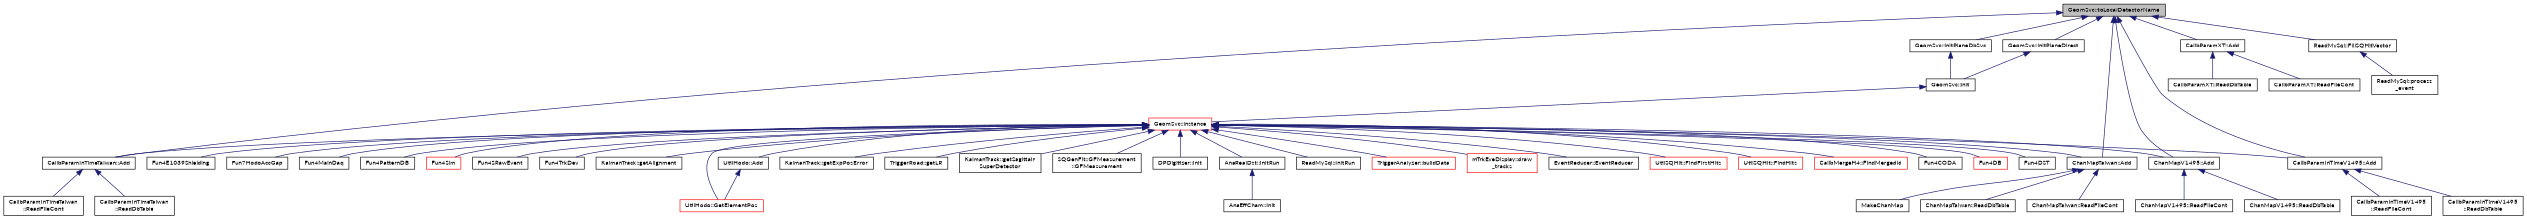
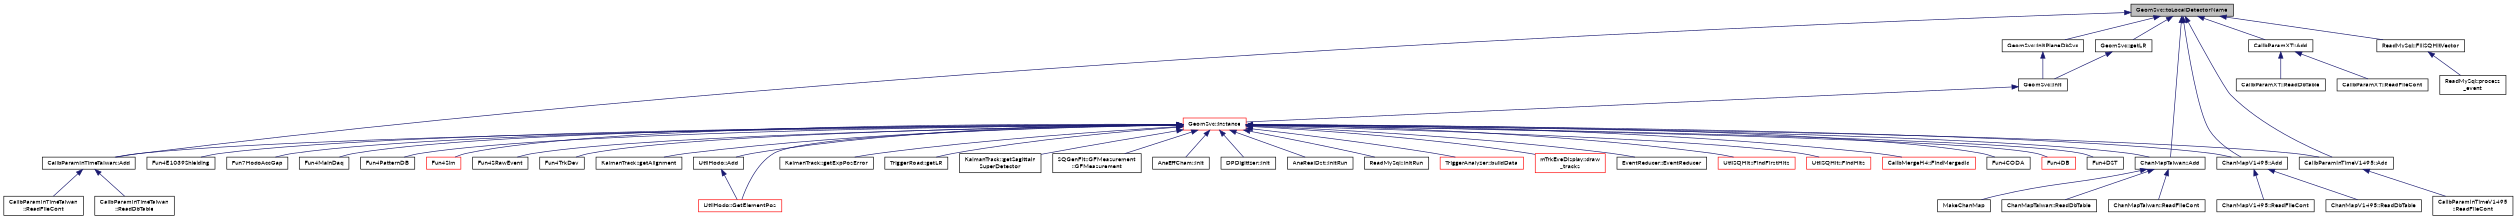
node "GeomSvc::initPlaneDirect": label "GeomSvc::initPlaneDirect" -> "GeomSvc::getLR"
edge "AnaEffCham::Init" -> "AnaRealDst::InitRun": now "AnaEffCham::Init" -> "GeomSvc::instance"
node "CalibParamInTimeV1495 ::ReadDbTable": removed
